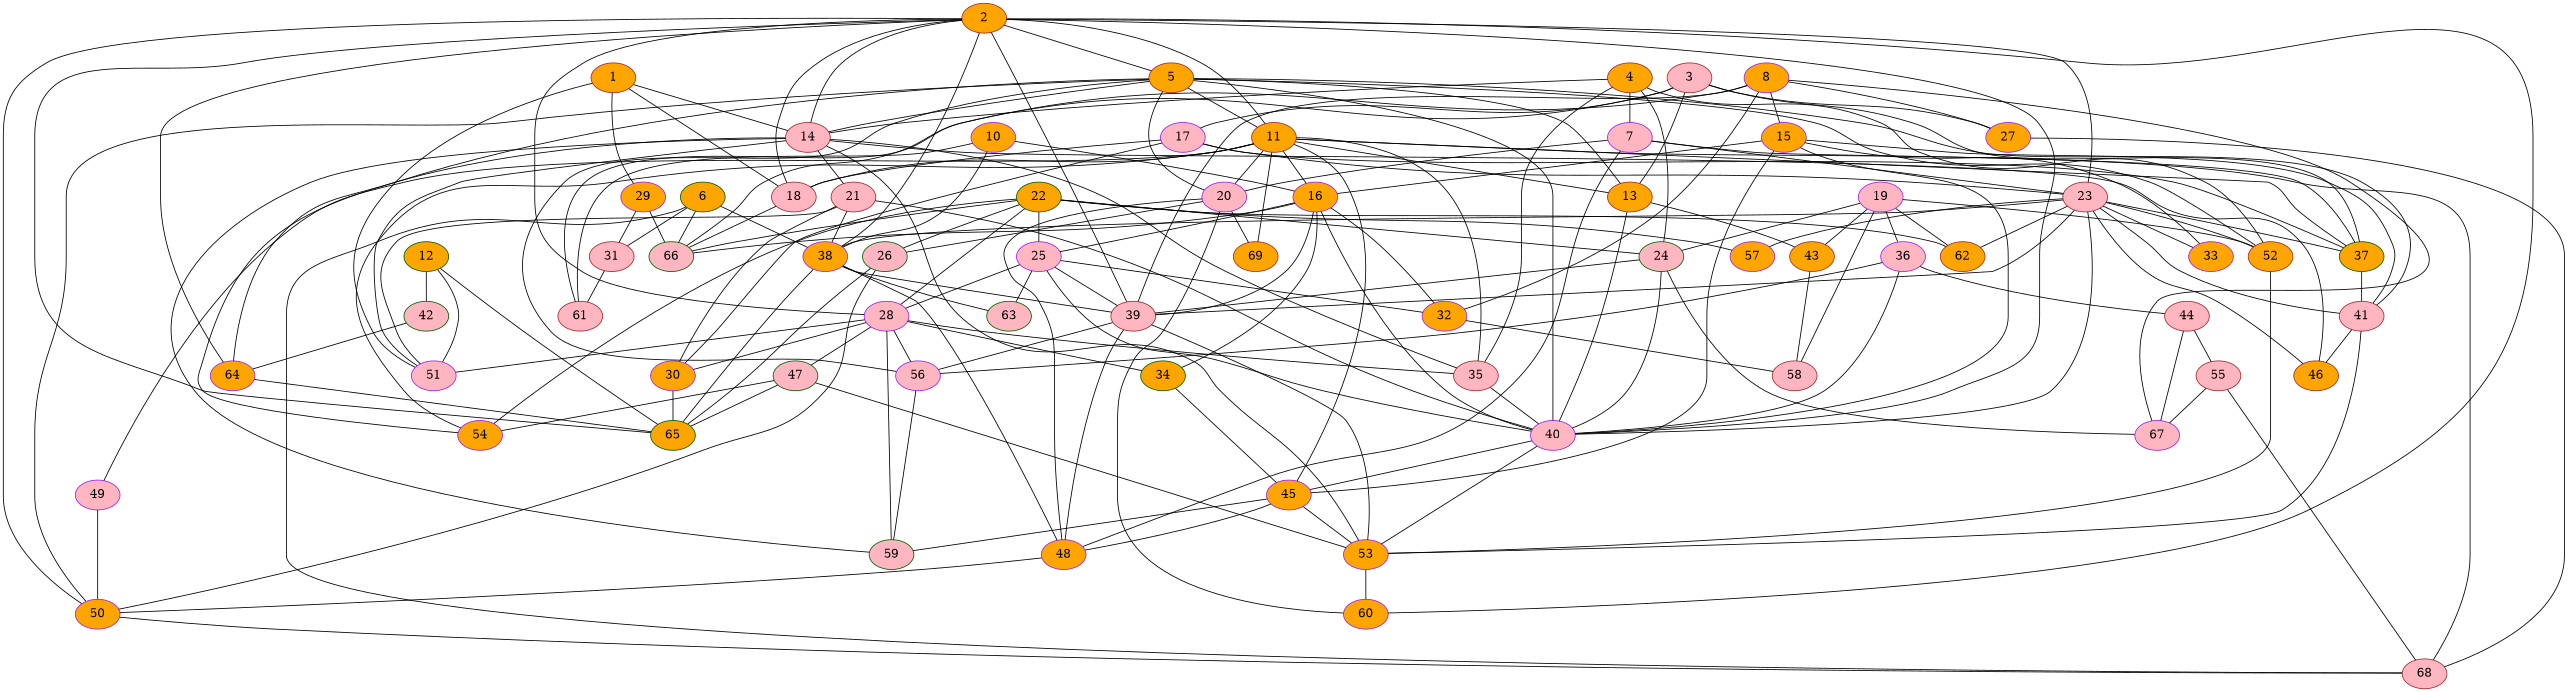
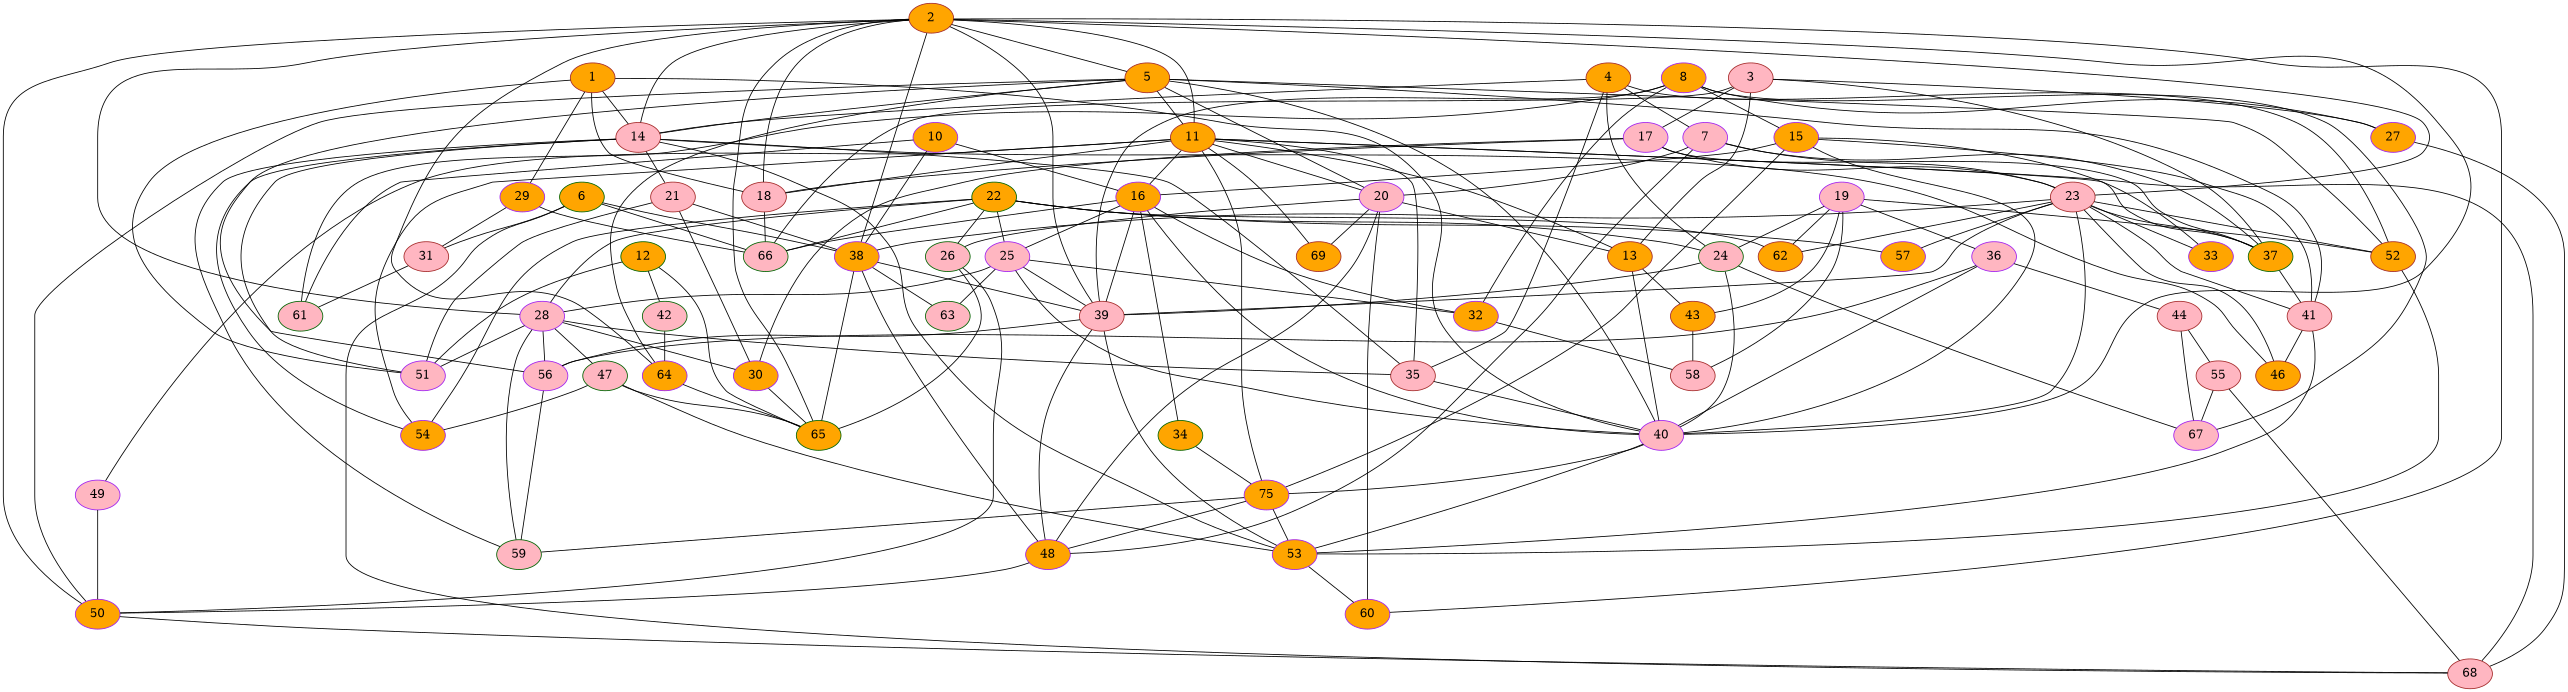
edge "5" -- "13": now "20" -- "13"
edge "21" -- "40": now "1" -- "40"
node "61": color brown -> darkgreen
edge "28" -- "34": removed
node "45": label "45" -> "75"
